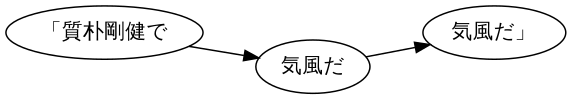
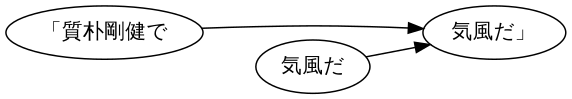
edge "「質朴剛健で" -> "気風だ": now "「質朴剛健で" -> "気風だ」"
